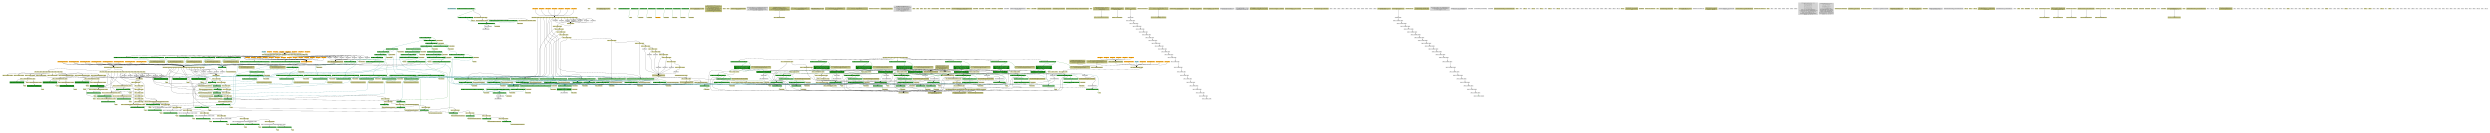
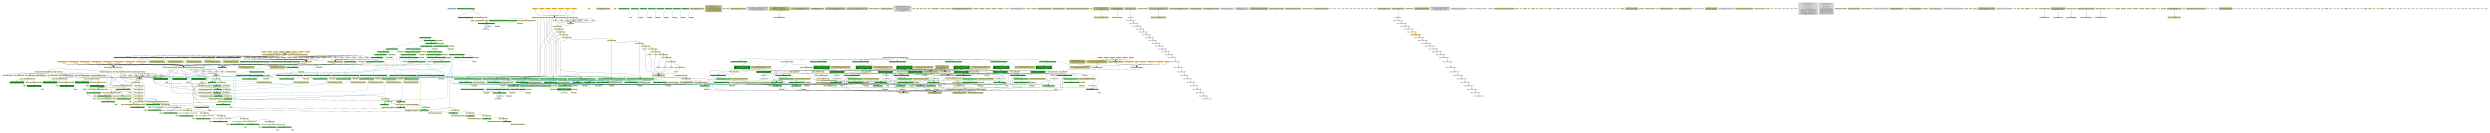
node "2201:": fillcolor lightgrey -> orange
